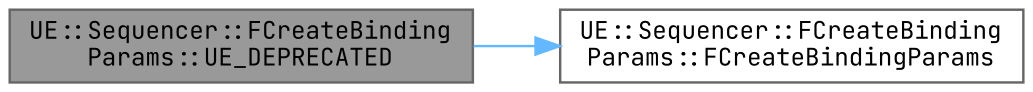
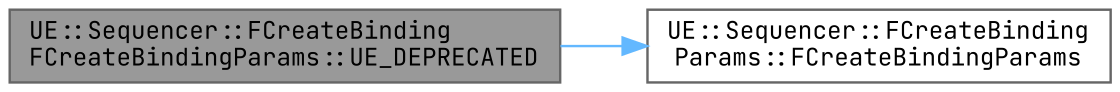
node "UE::Sequencer::FCreateBinding Params::UE_DEPRECATED": label "UE::Sequencer::FCreateBinding Params::UE_DEPRECATED" -> "UE::Sequencer::FCreateBinding FCreateBindingParams::UE_DEPRECATED"
